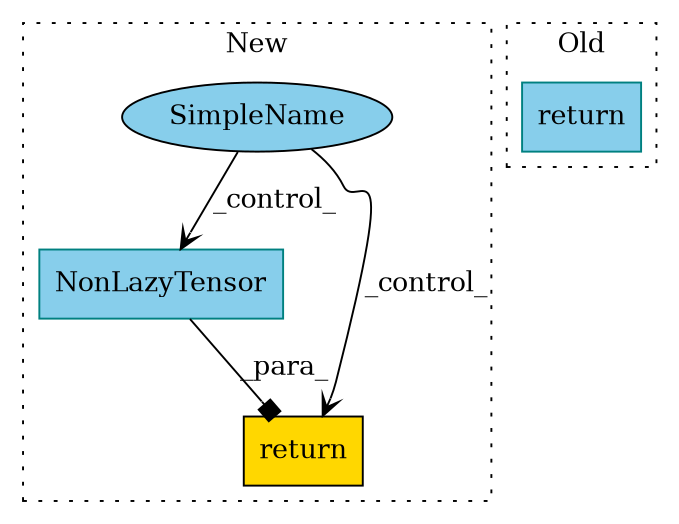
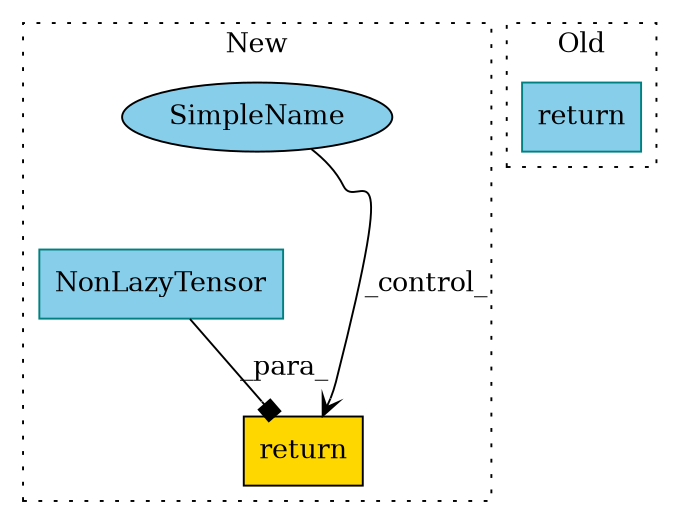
edge "SimpleName" -> "NonLazyTensor": removed, label "_control_"
